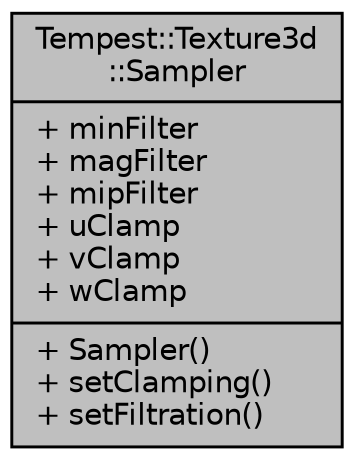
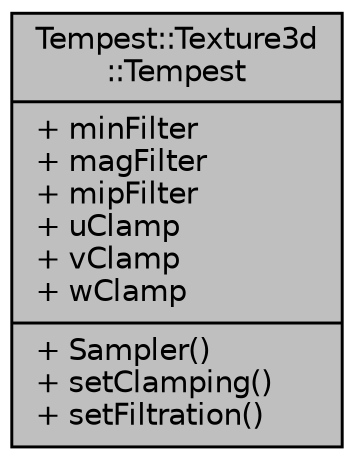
node "Tempest::Texture3d": text "::Sampler" -> "::Tempest"
